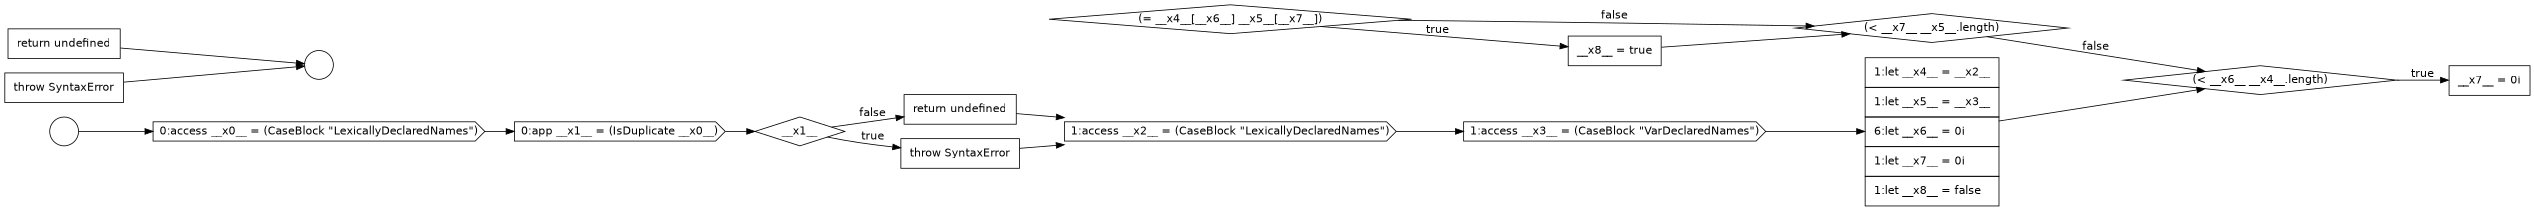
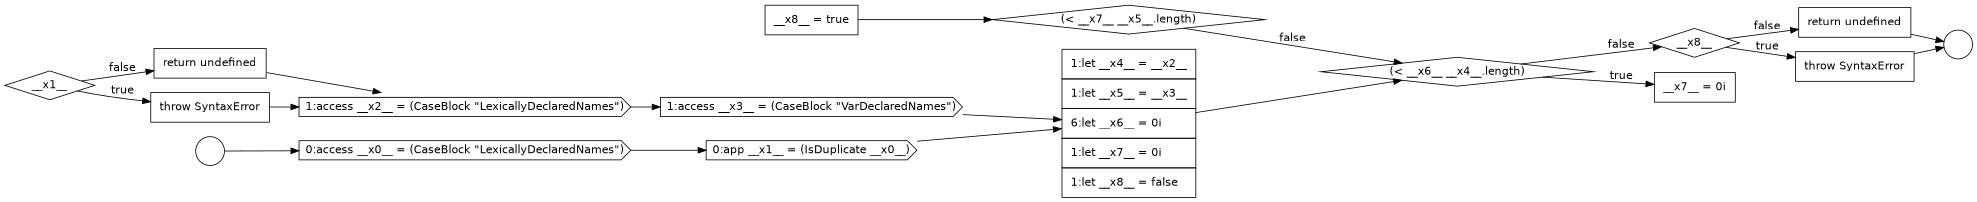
node "(= __x4__[__x6__] __x5__[__x7__])": removed
node "__x8__": added
edge "0:app __x1__ = (IsDuplicate __x0__)" -> "__x1__": now "0:app __x1__ = (IsDuplicate __x0__)" -> "1:let __x4__ = __x2__"
